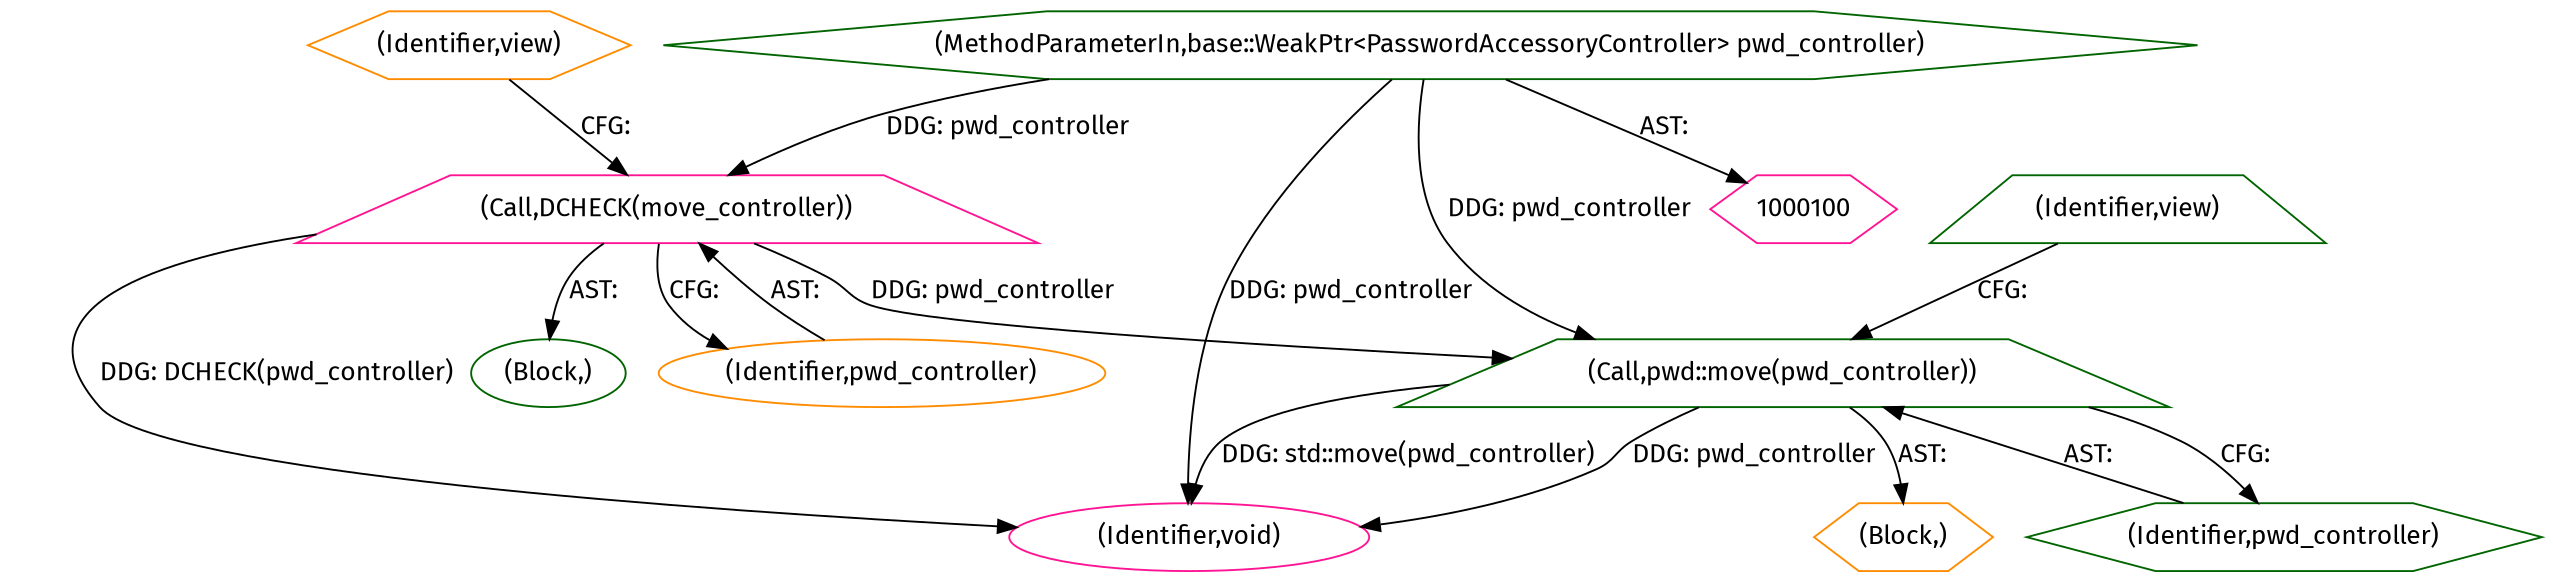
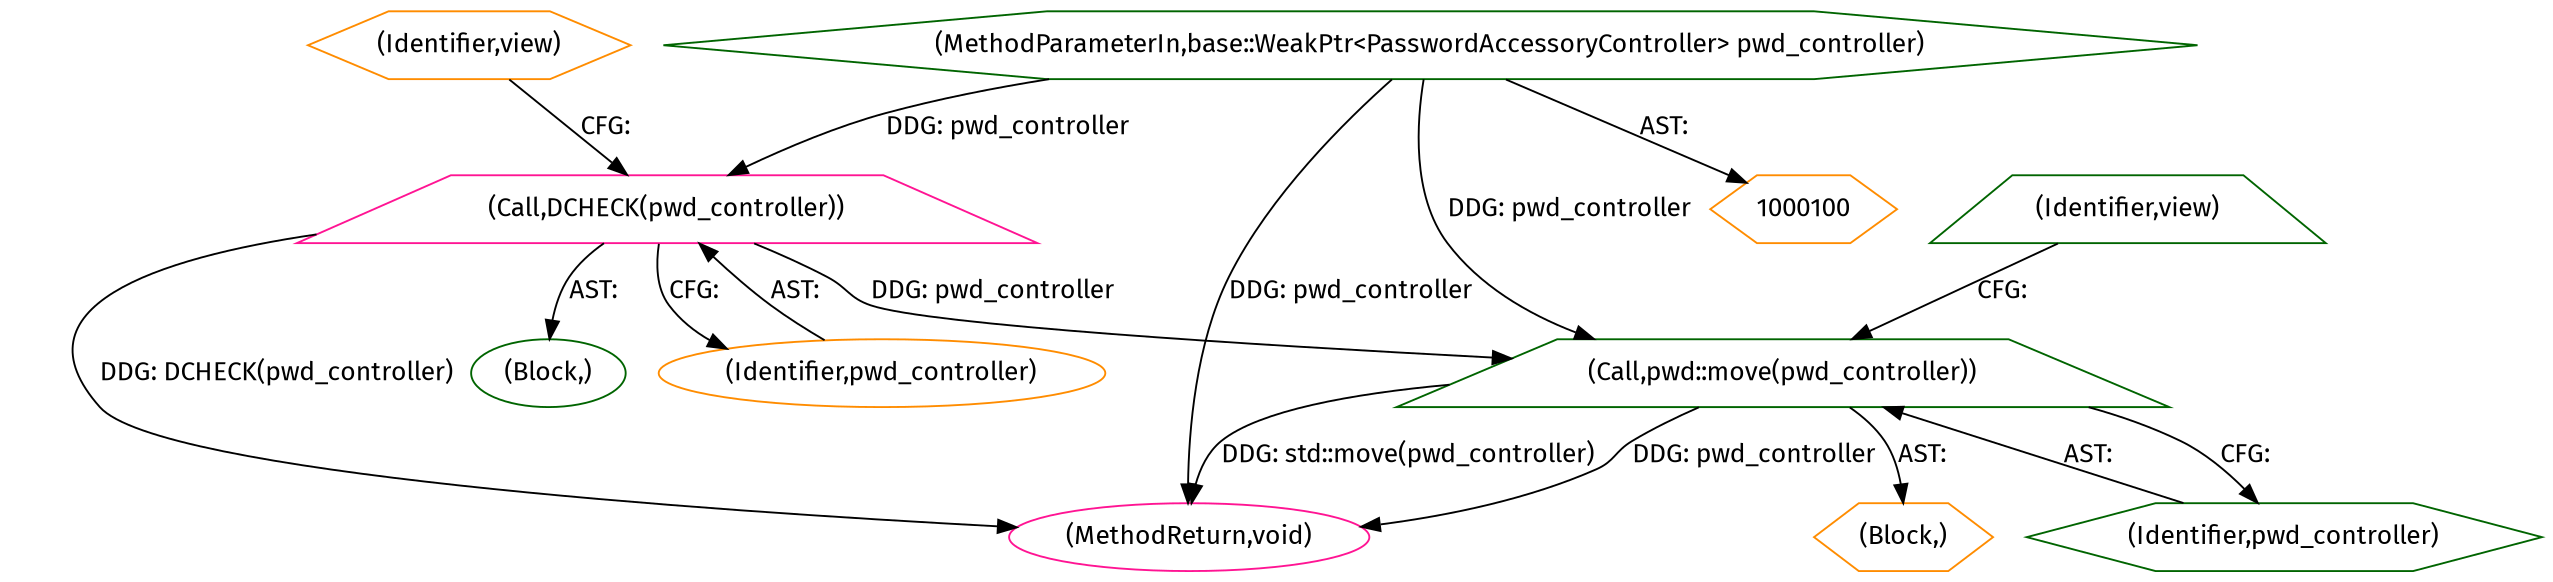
node "(Call,DCHECK(move_controller))": label "(Call,DCHECK(move_controller))" -> "(Call,DCHECK(pwd_controller))"
node "1000100": color deeppink -> darkorange
node "(Identifier,void)": label "(Identifier,void)" -> "(MethodReturn,void)"
